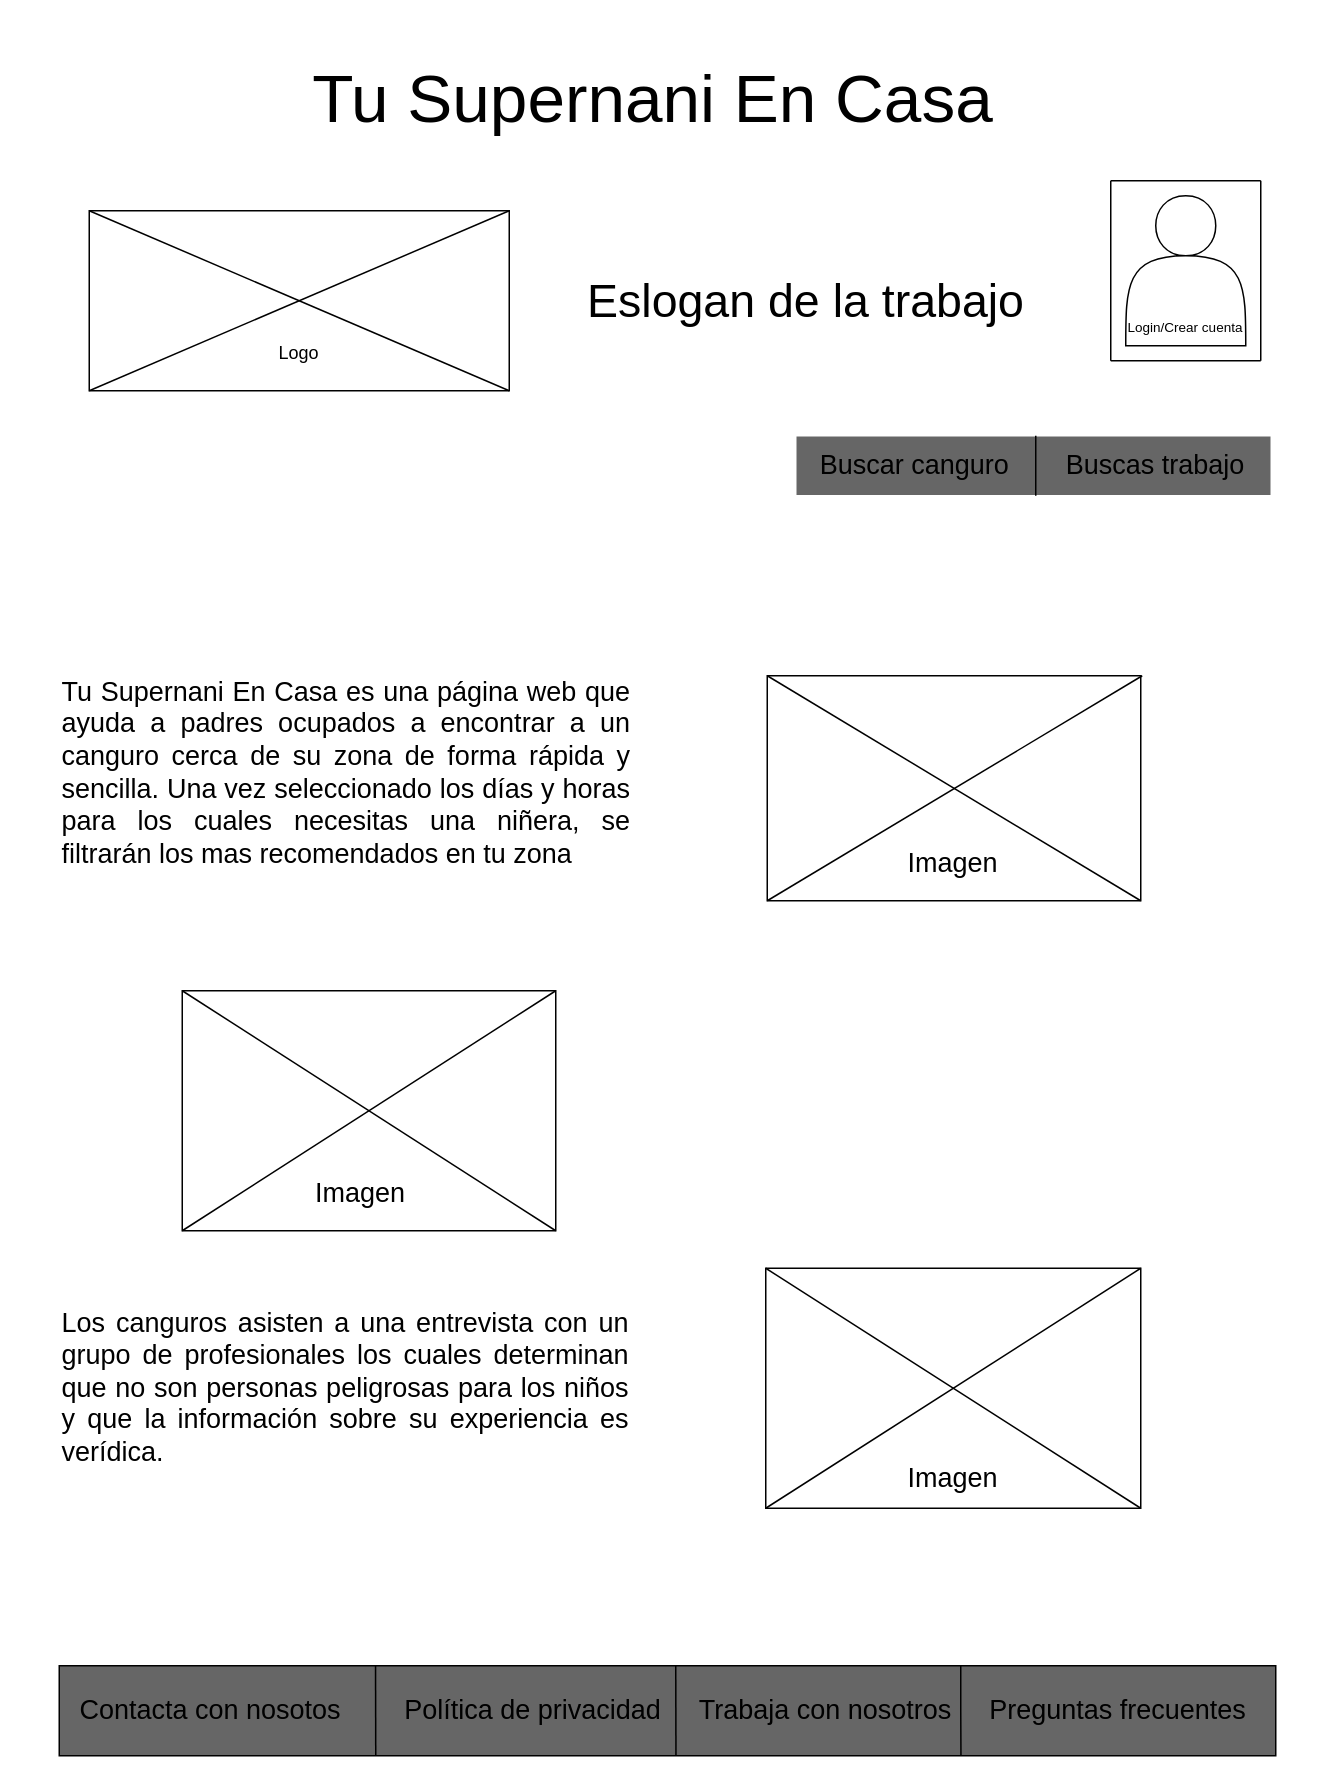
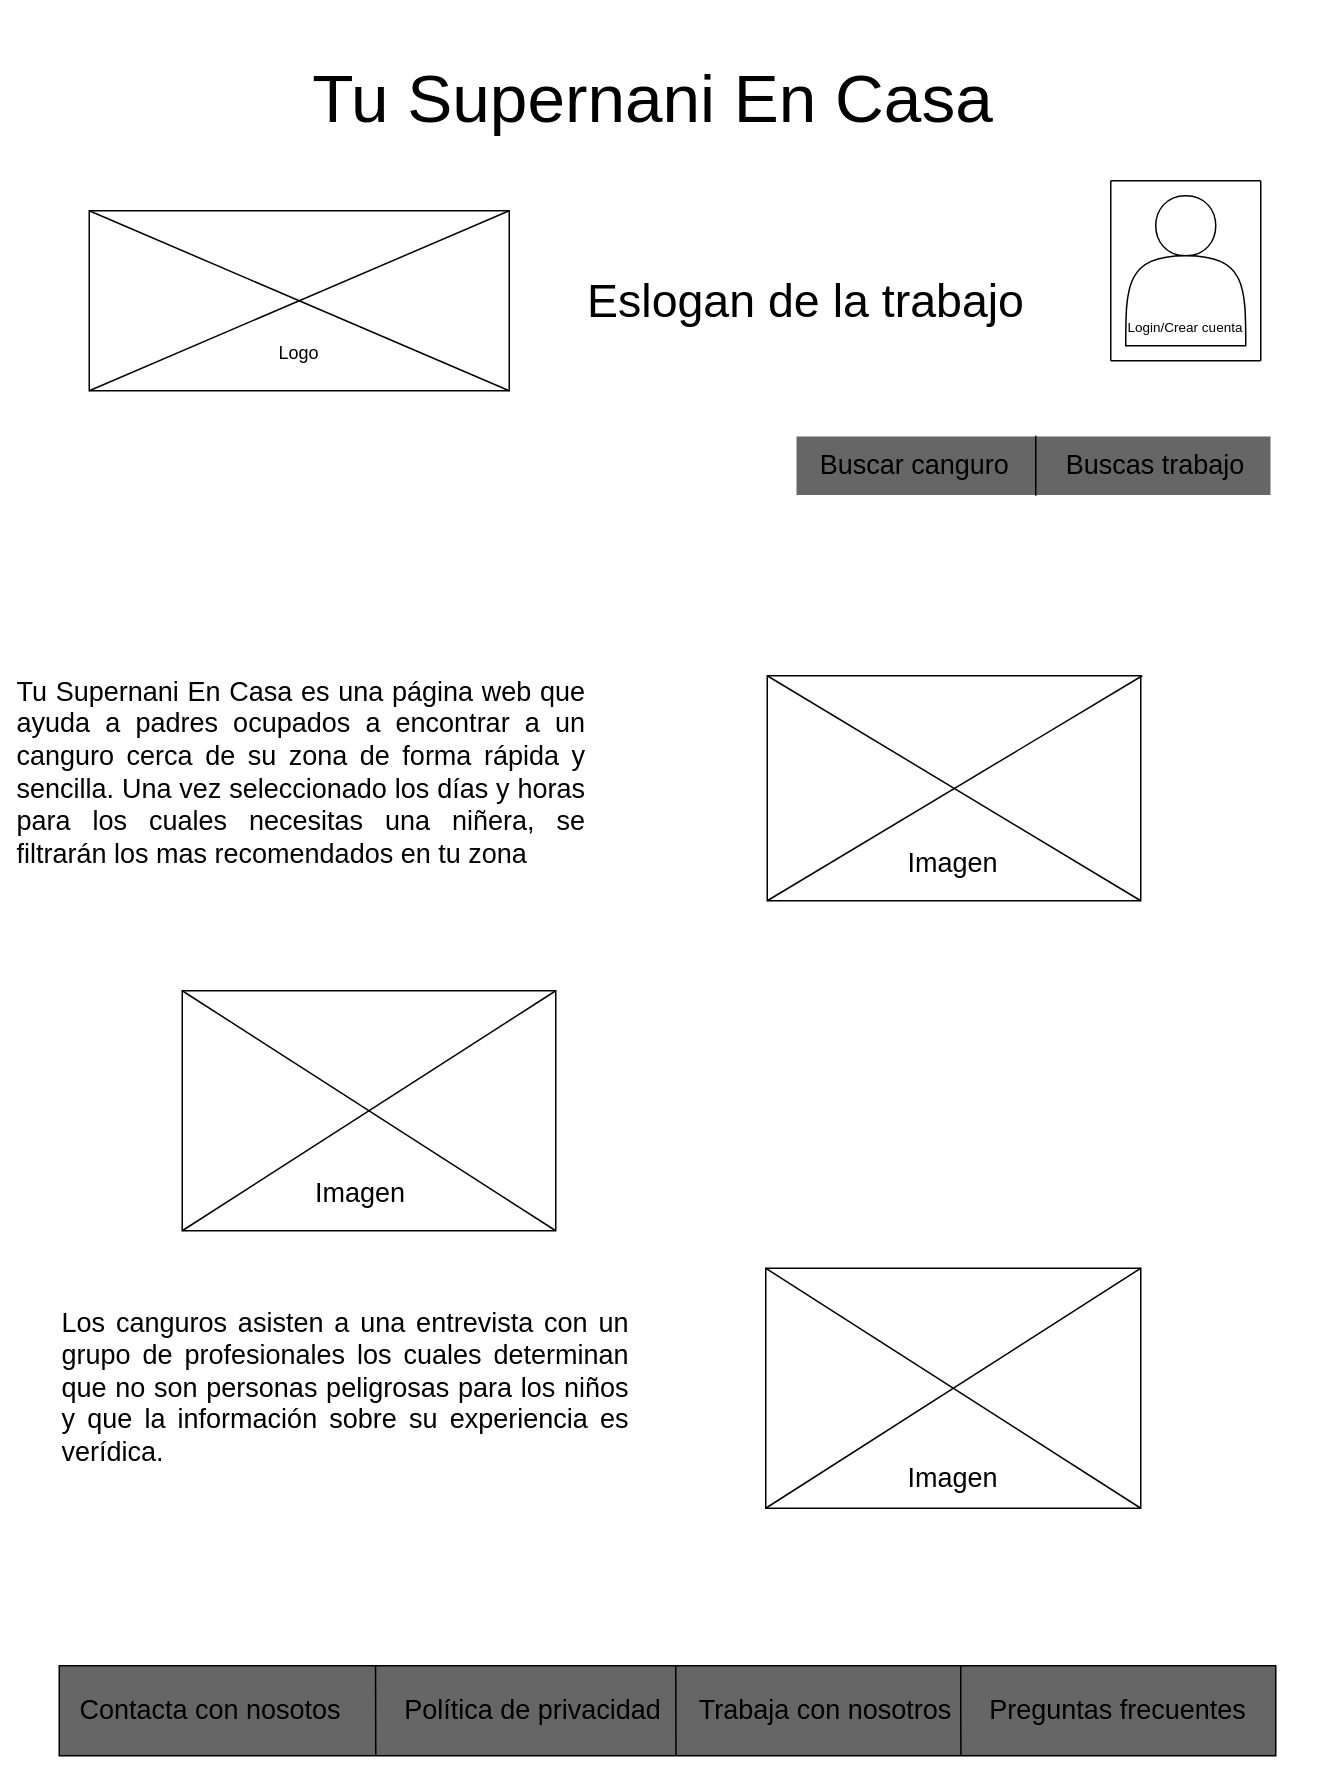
node "Tu Supernani En Casa es una página web que ayuda a padres ocupados a encontrar a un canguro cerca de su zona de forma rápida y sencilla. Una vez seleccionado los días y horas para los cuales necesitas una niñera, se filtrarán los mas recomendados en tu zona": moved (347, 773) -> (302, 773)
